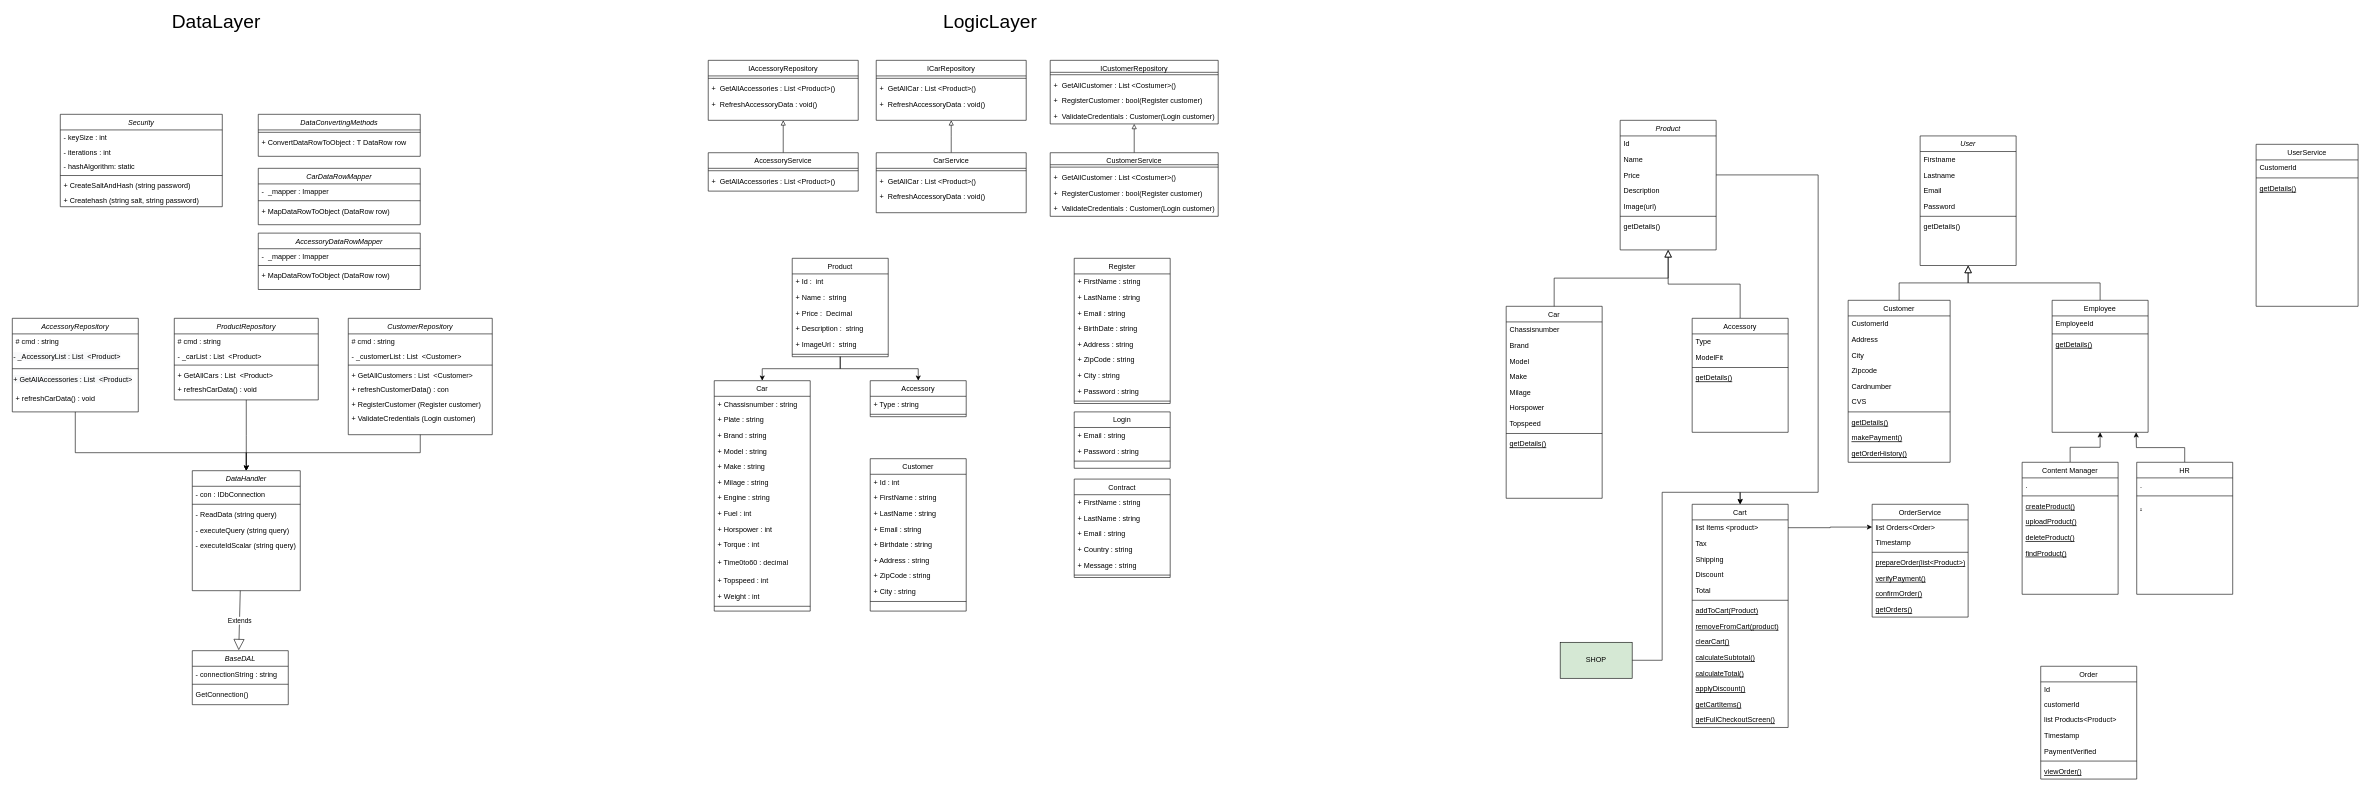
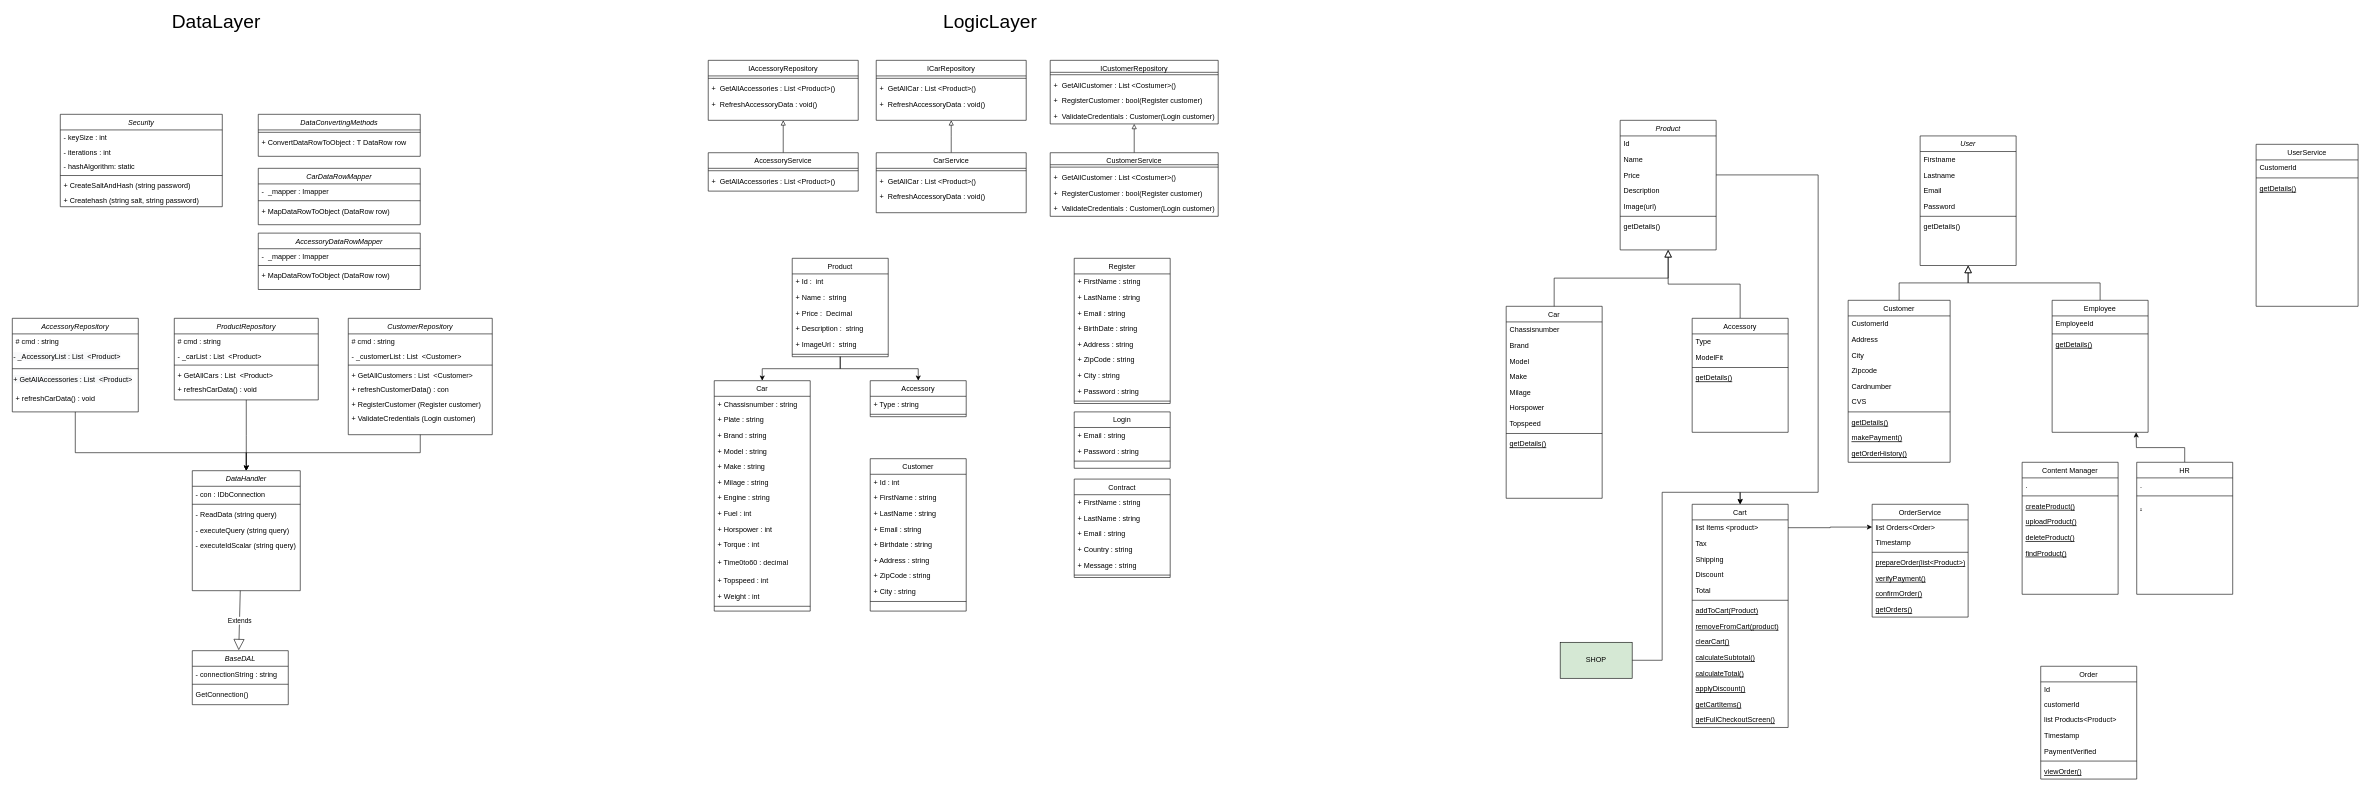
edge "Content Manager" -> "Employee": removed
